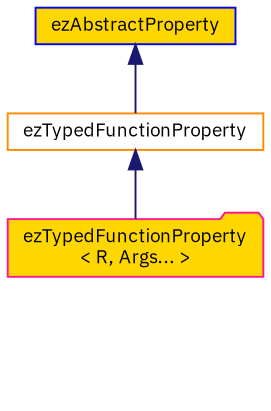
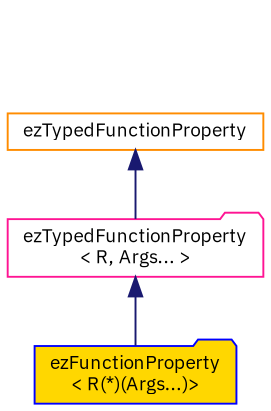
node "ezAbstractProperty": removed
node "ezTypedFunctionProperty < R, Args... >": fillcolor gold -> white
node "ezFunctionProperty < R(*)(Args...)>": added
